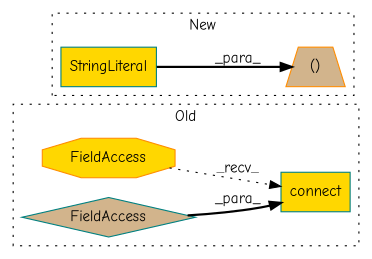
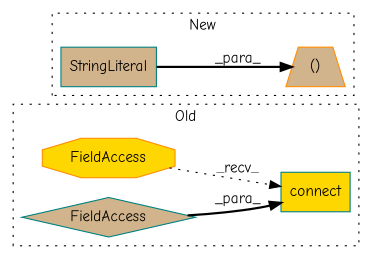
node "StringLiteral": fillcolor gold -> tan
